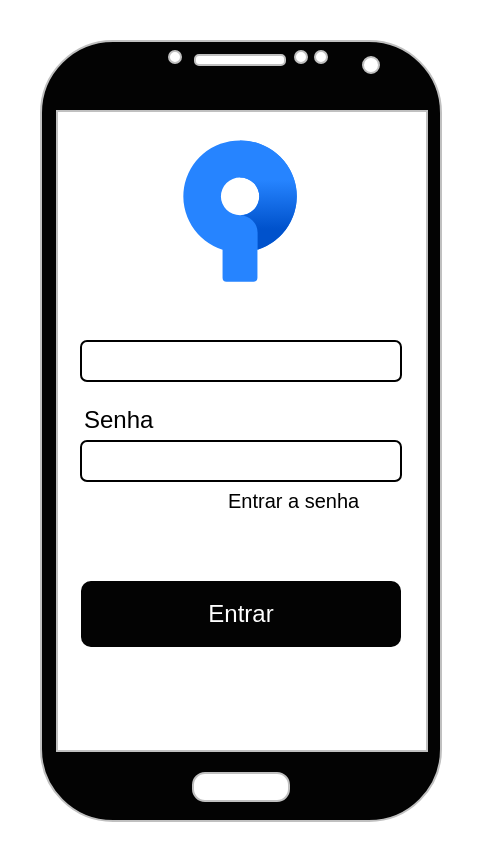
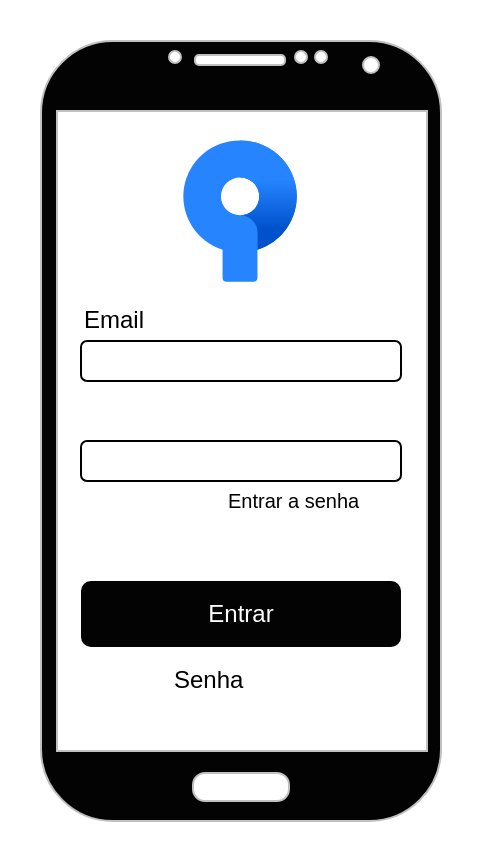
node "Email": added
node "Senha": moved (141, 421) -> (231, 681)
